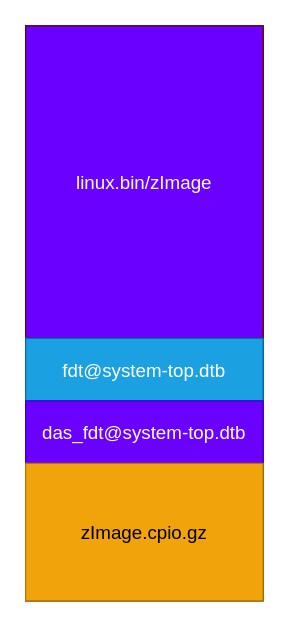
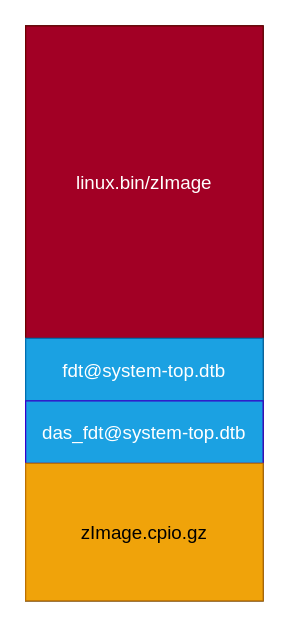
node "linux.bin/zImage": fillcolor #6a00ff -> #a20025
node "das_fdt@system-top.dtb": fillcolor #6a00ff -> #1ba1e2
